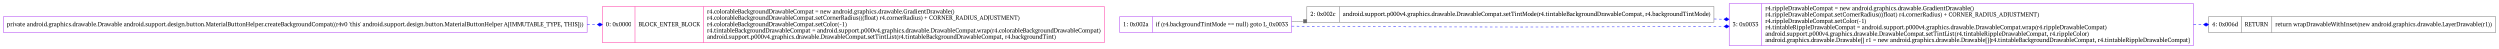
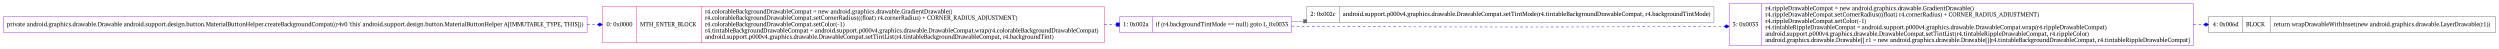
edge "2: 0x002c" -> "3: 0x0033": removed
node "0: 0x0000": text "BLOCK_ENTER_BLOCK" -> "MTH_ENTER_BLOCK"
node "4: 0x006d": text "RETURN" -> "BLOCK"
edge "0: 0x0000" -> "1: 0x002a": added
